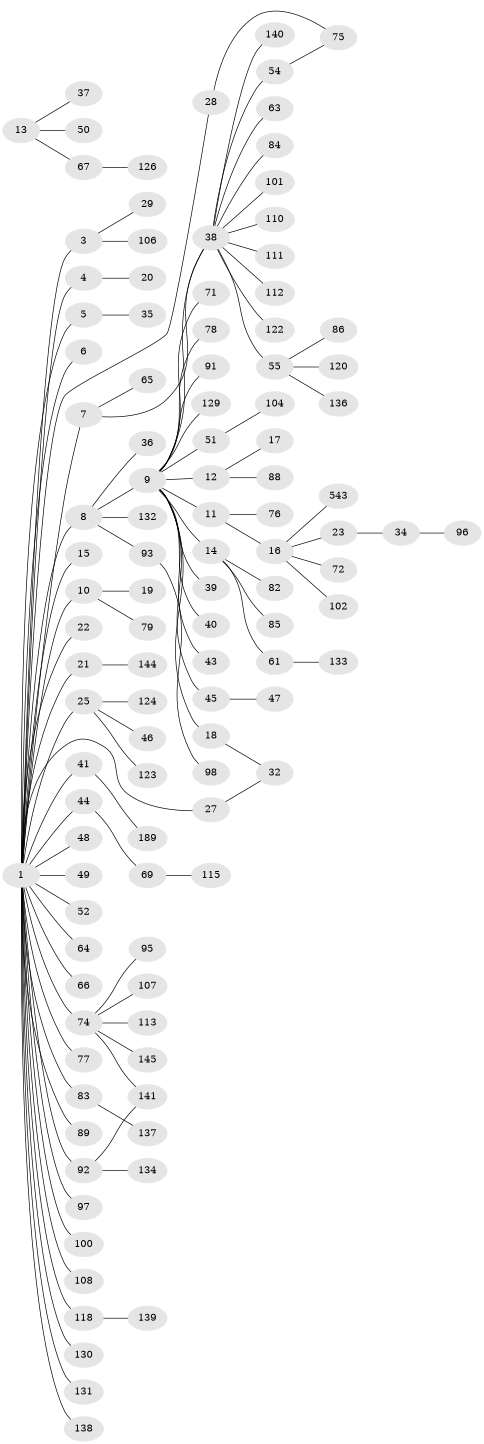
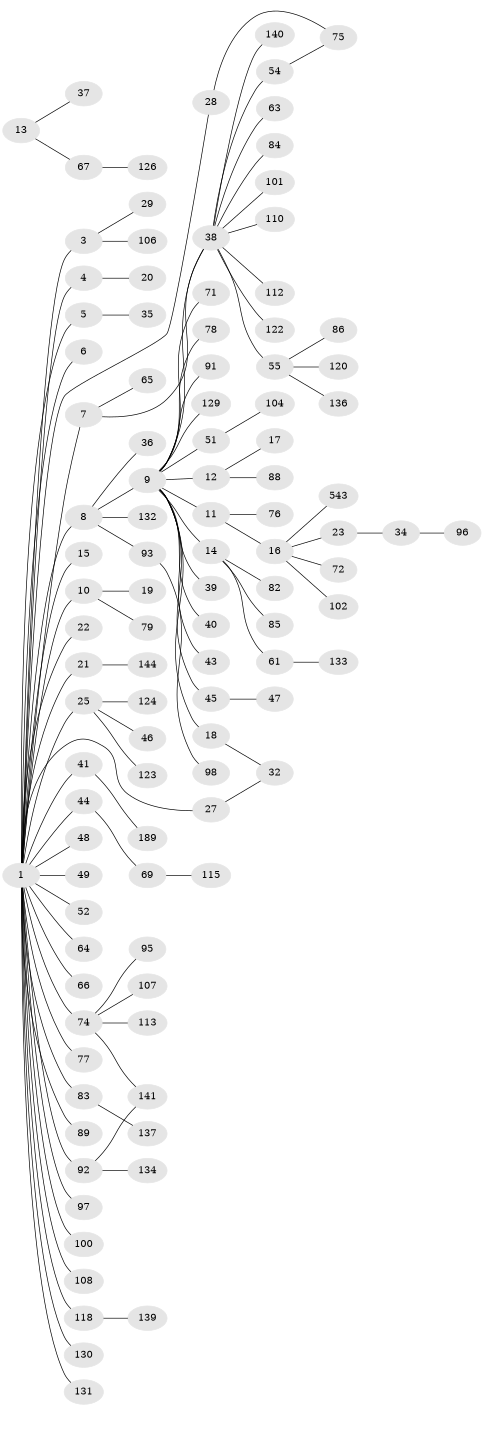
node "50": removed
node "111": removed
node "145": removed
node "138": removed
